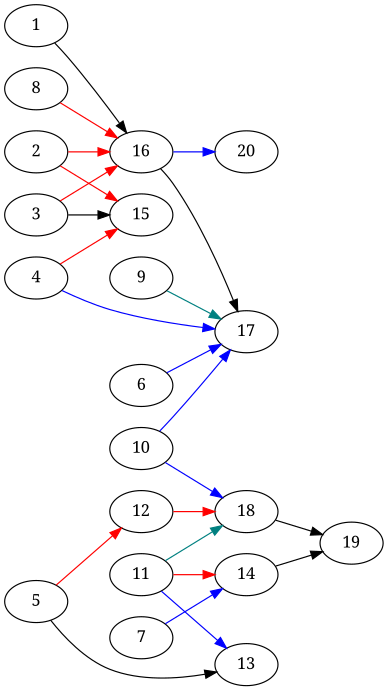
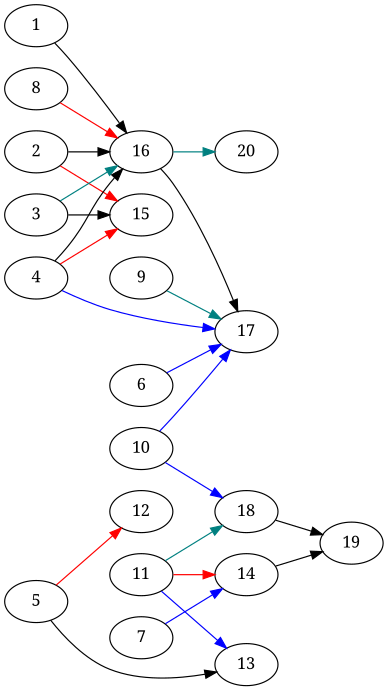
edge "2" -> "16": color red -> black
edge "16" -> "20": color blue -> teal
edge "3" -> "16": color red -> teal
edge "4" -> "16": added
edge "12" -> "18": removed
